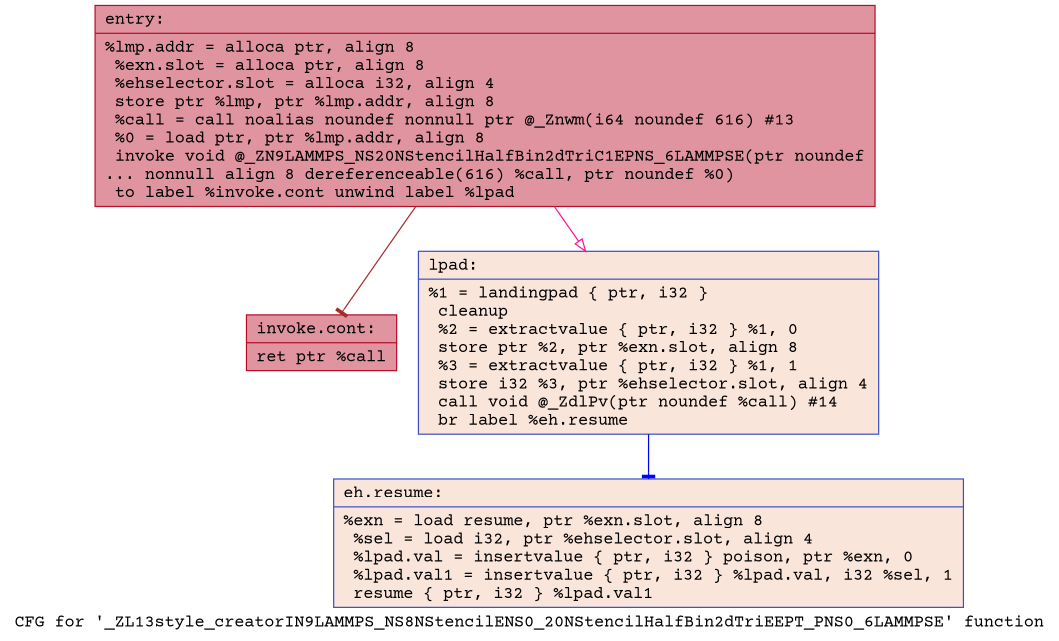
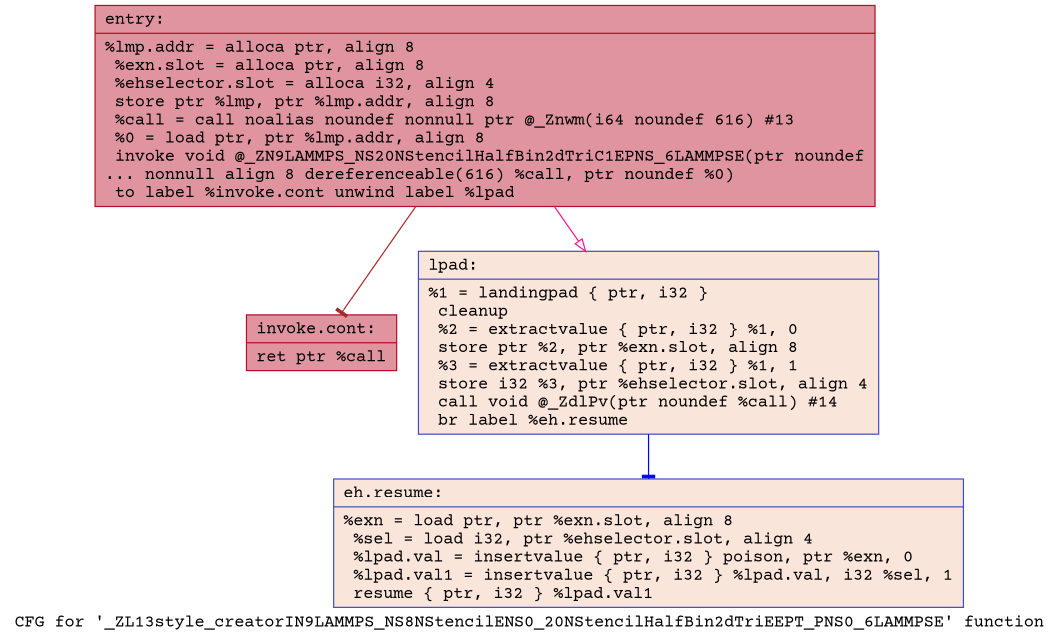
node "eh.resume:": text "%exn = load resume, ptr %exn.slot, align 8" -> "%exn = load ptr, ptr %exn.slot, align 8"
